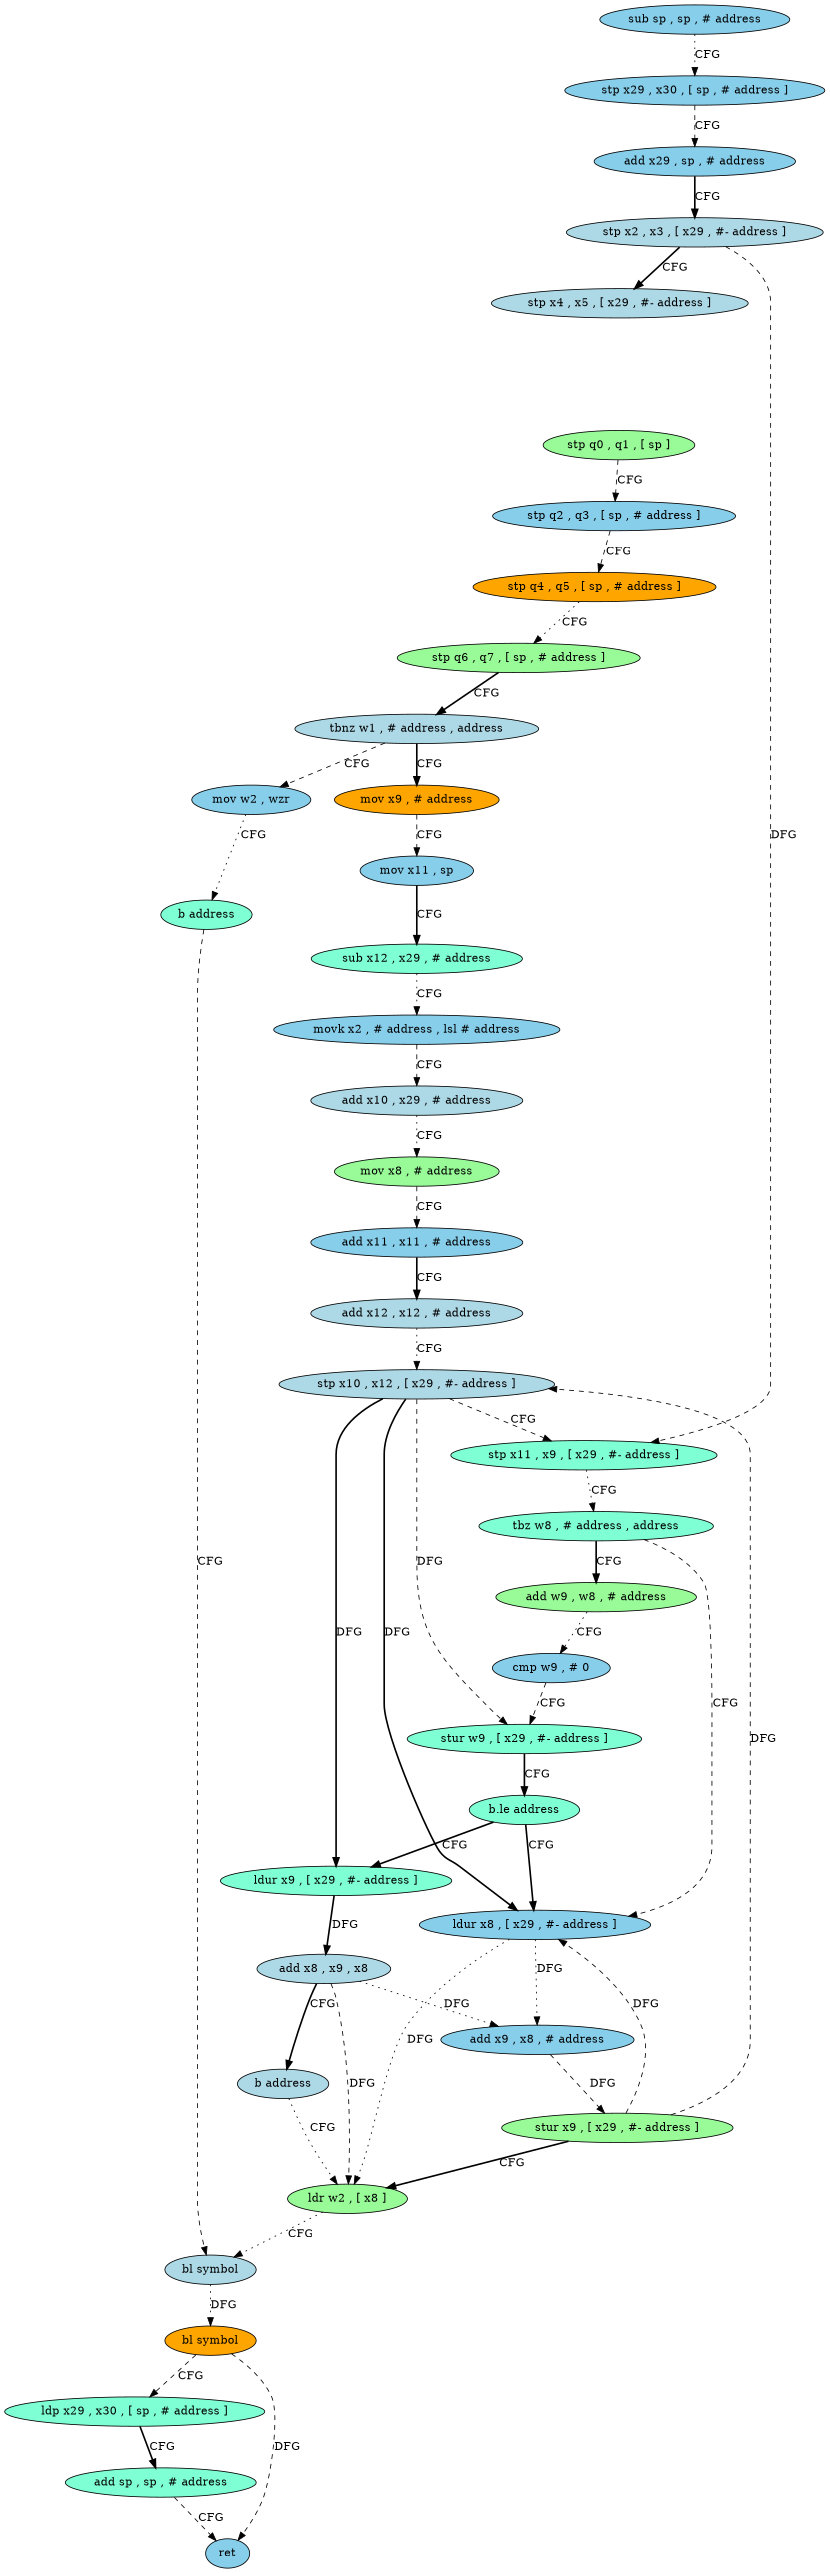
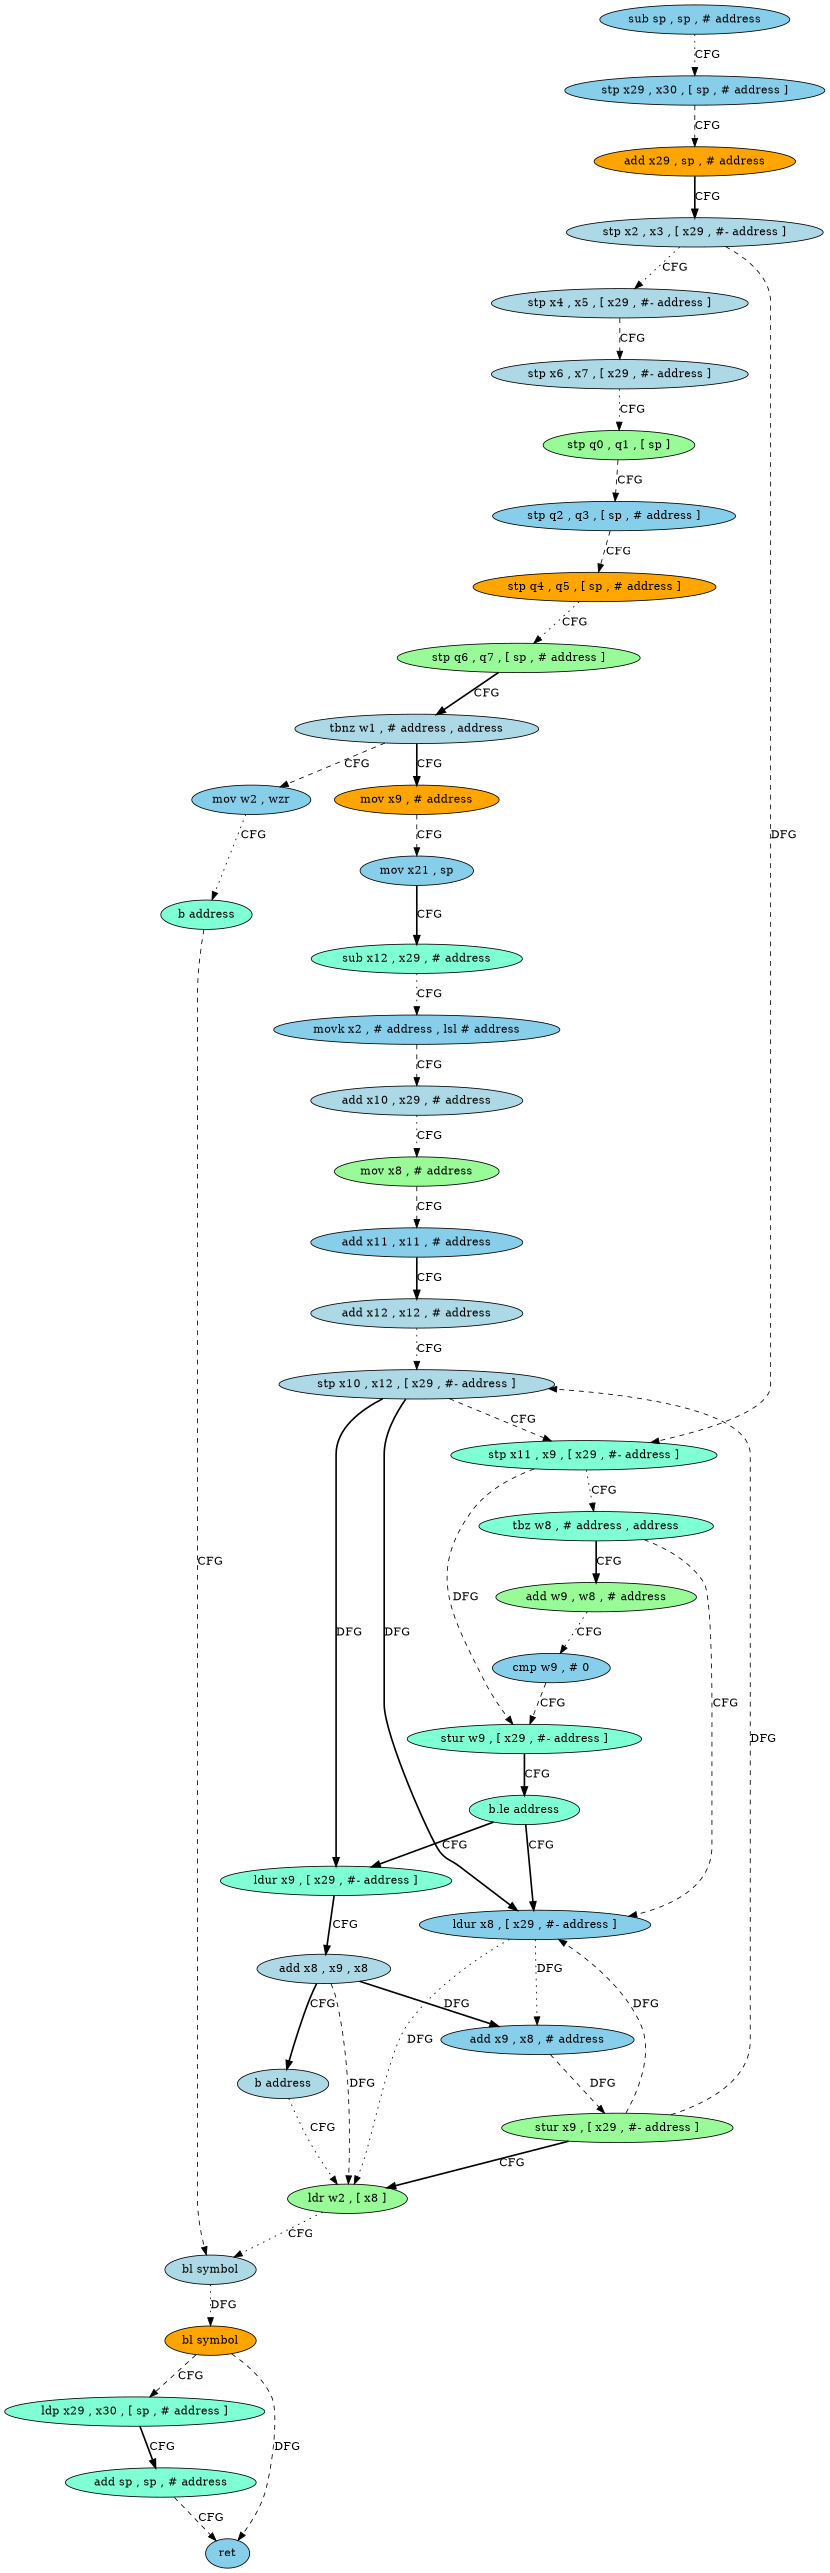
node "add x29 , sp , # address": fillcolor skyblue -> orange
edge "stp x2 , x3 , [ x29 , #- address ]" -> "stp x4 , x5 , [ x29 , #- address ]": style bold -> dotted
node "stp x6 , x7 , [ x29 , #- address ]": added
node "mov x11 , sp": label "mov x11 , sp" -> "mov x21 , sp"
edge "stp x10 , x12 , [ x29 , #- address ]" -> "stur w9 , [ x29 , #- address ]": now "stp x11 , x9 , [ x29 , #- address ]" -> "stur w9 , [ x29 , #- address ]"
edge "ldur x9 , [ x29 , #- address ]" -> "add x8 , x9 , x8": label "DFG" -> "CFG"
edge "add x8 , x9 , x8" -> "add x9 , x8 , # address": style dotted -> bold
